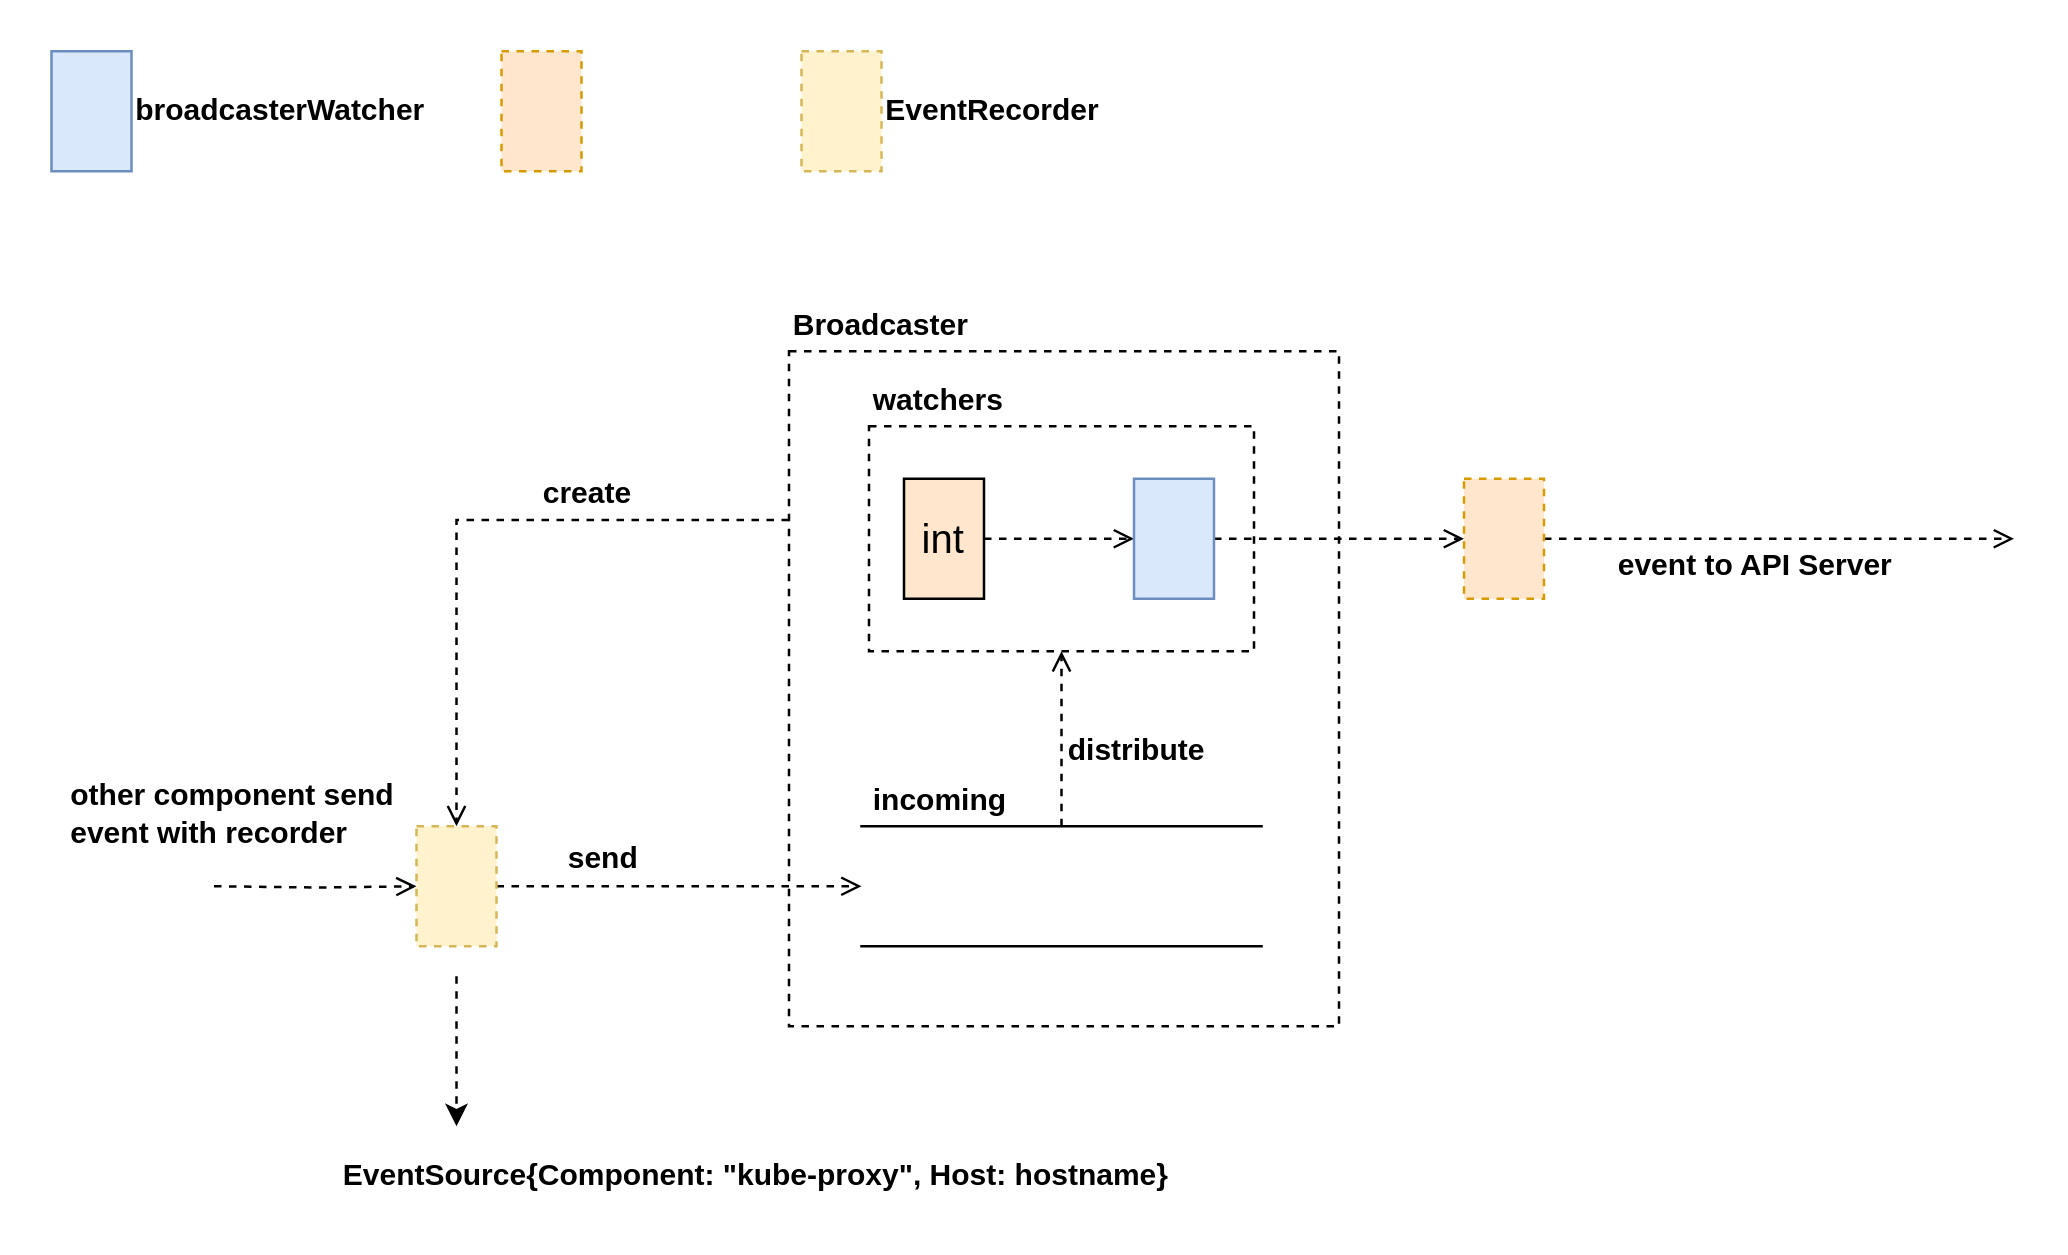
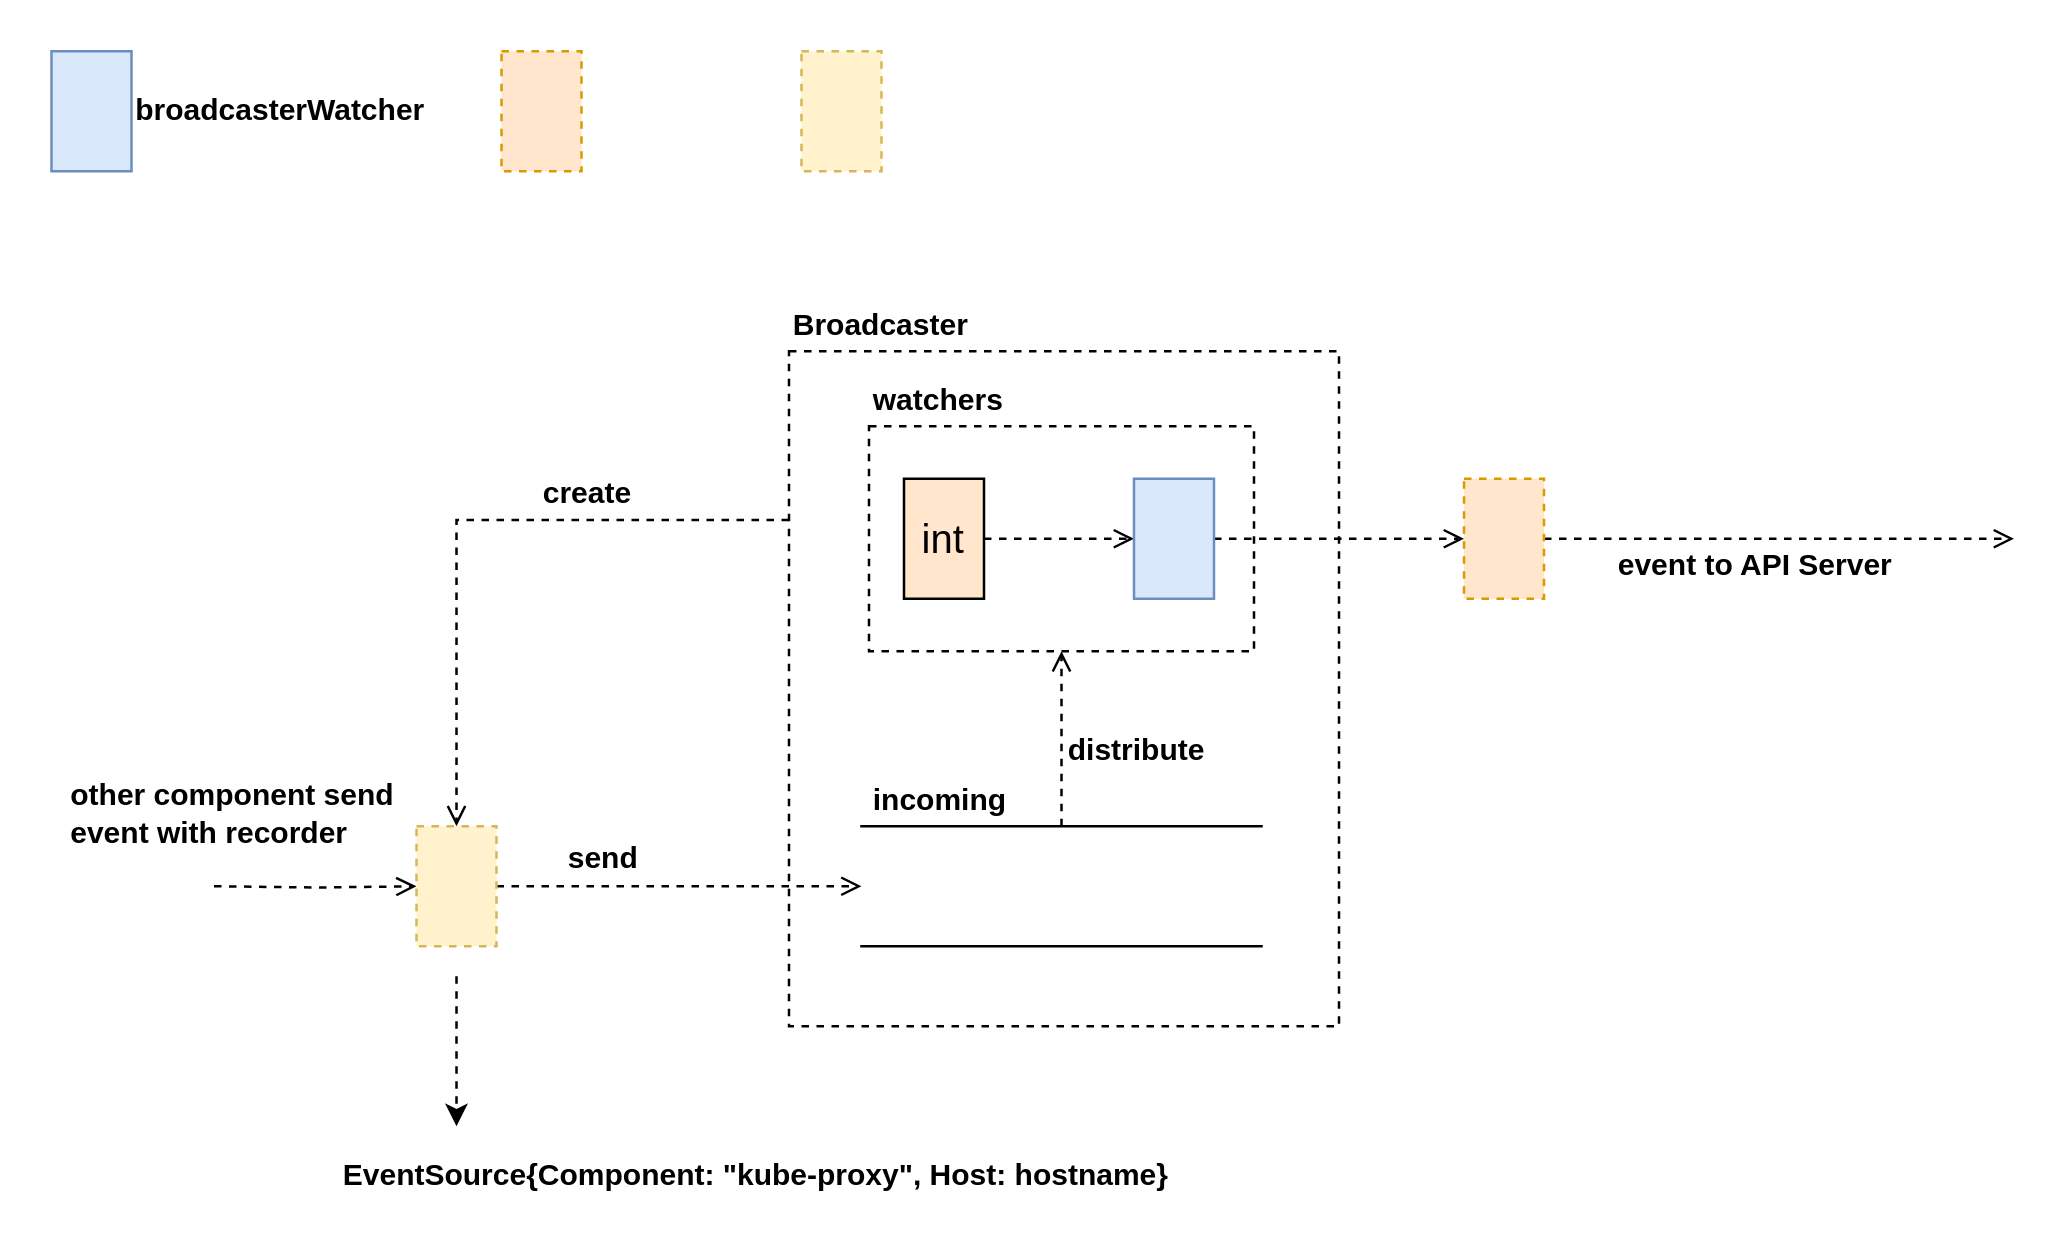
node "EventRecorder": removed
